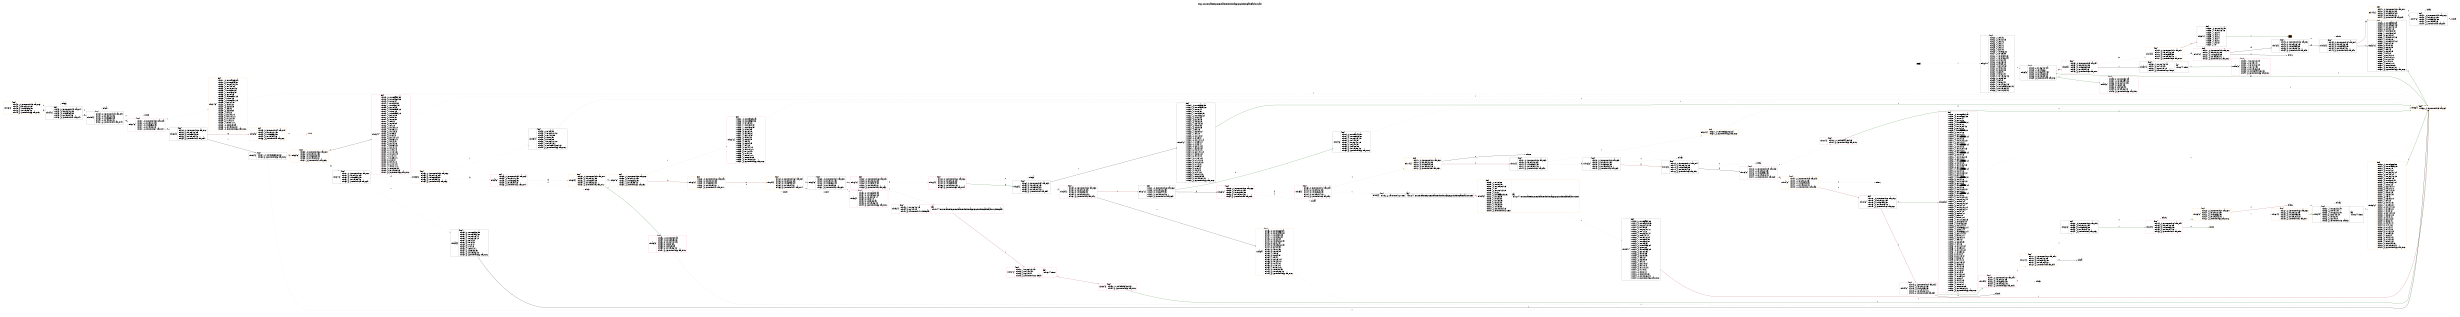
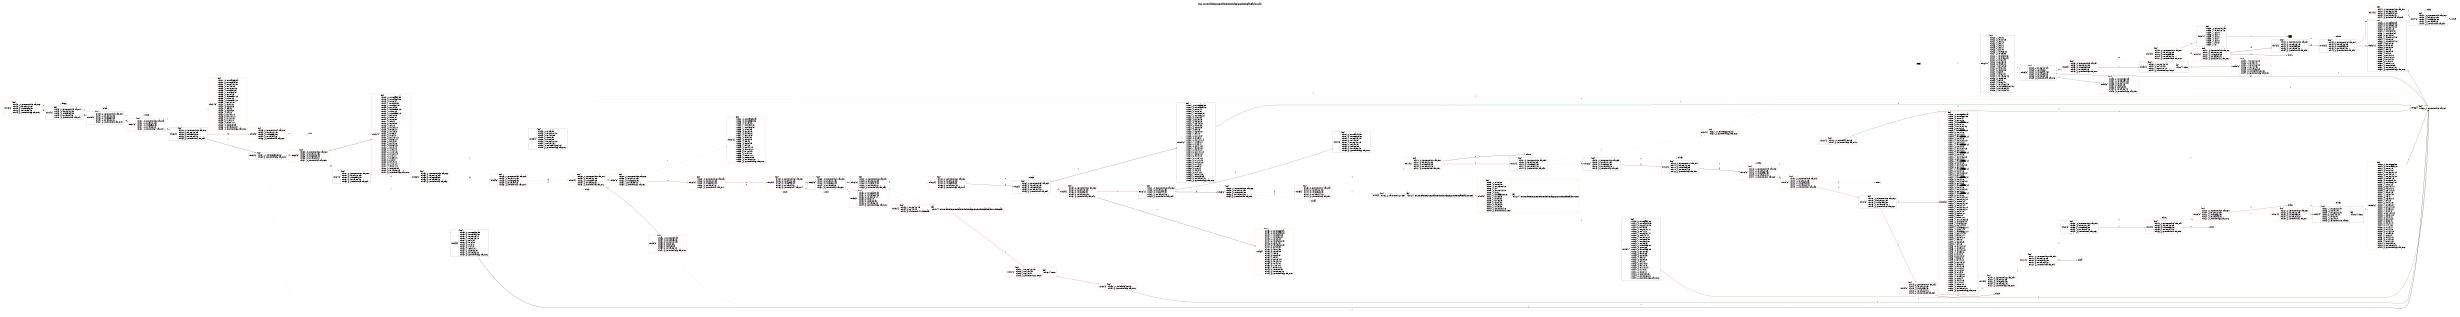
node "0x4023f2": removed
